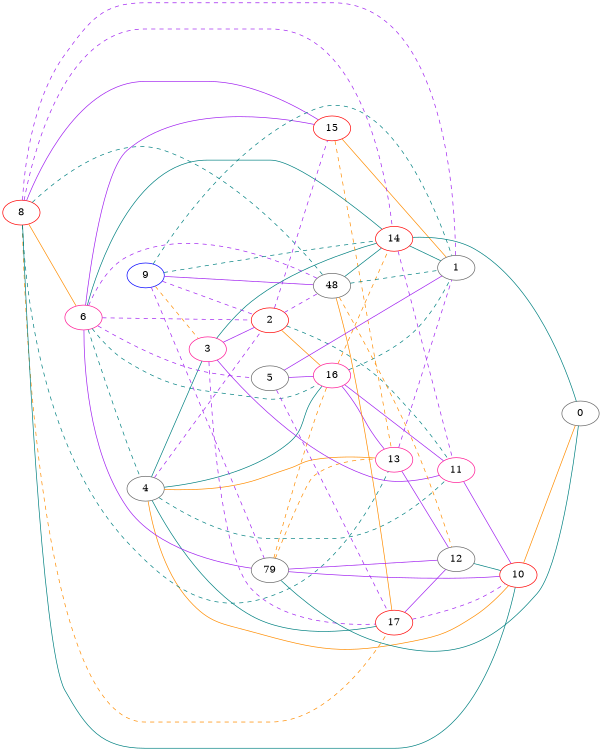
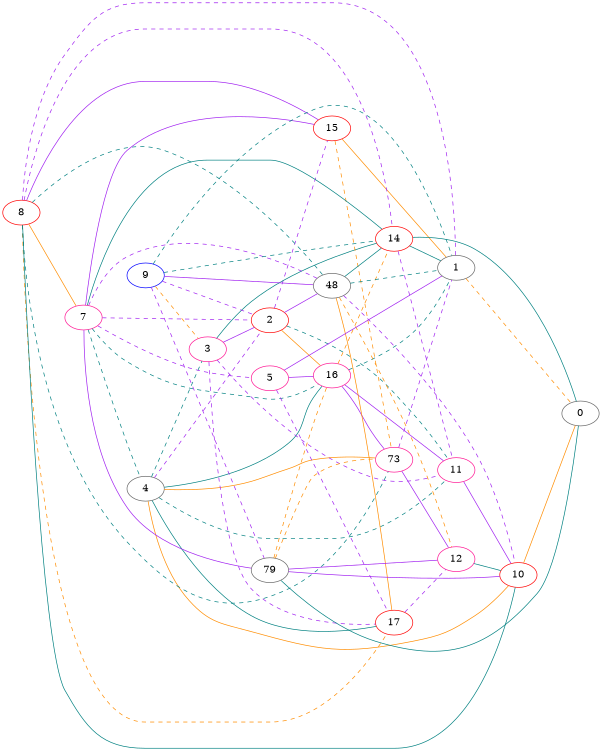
edge "48" -- "2": style dashed -> solid
node "6": label "6" -> "7"
edge "1" -- "0": added
node "5": color gray40 -> deeppink
edge "3" -- "4": style solid -> dashed
edge "3" -- "11": style solid -> dashed
node "13": label "13" -> "73"
node "12": color gray40 -> deeppink
edge "12" -- "17": style solid -> dashed
edge "10" -- "17": now "10" -- "48"
